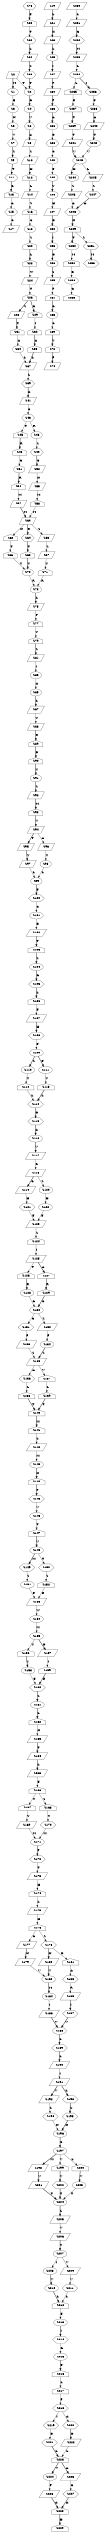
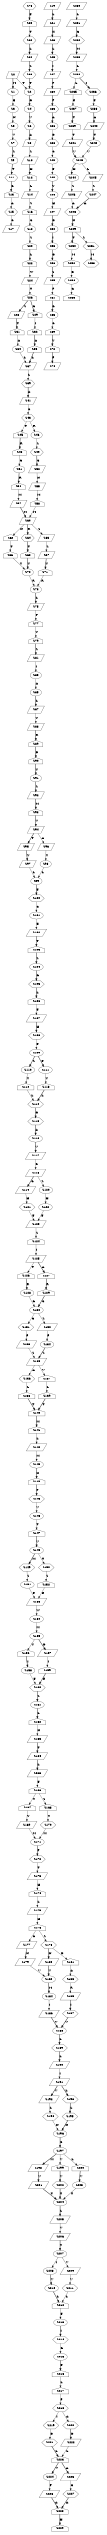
edge "S67" -> "S71": style solid -> bold
